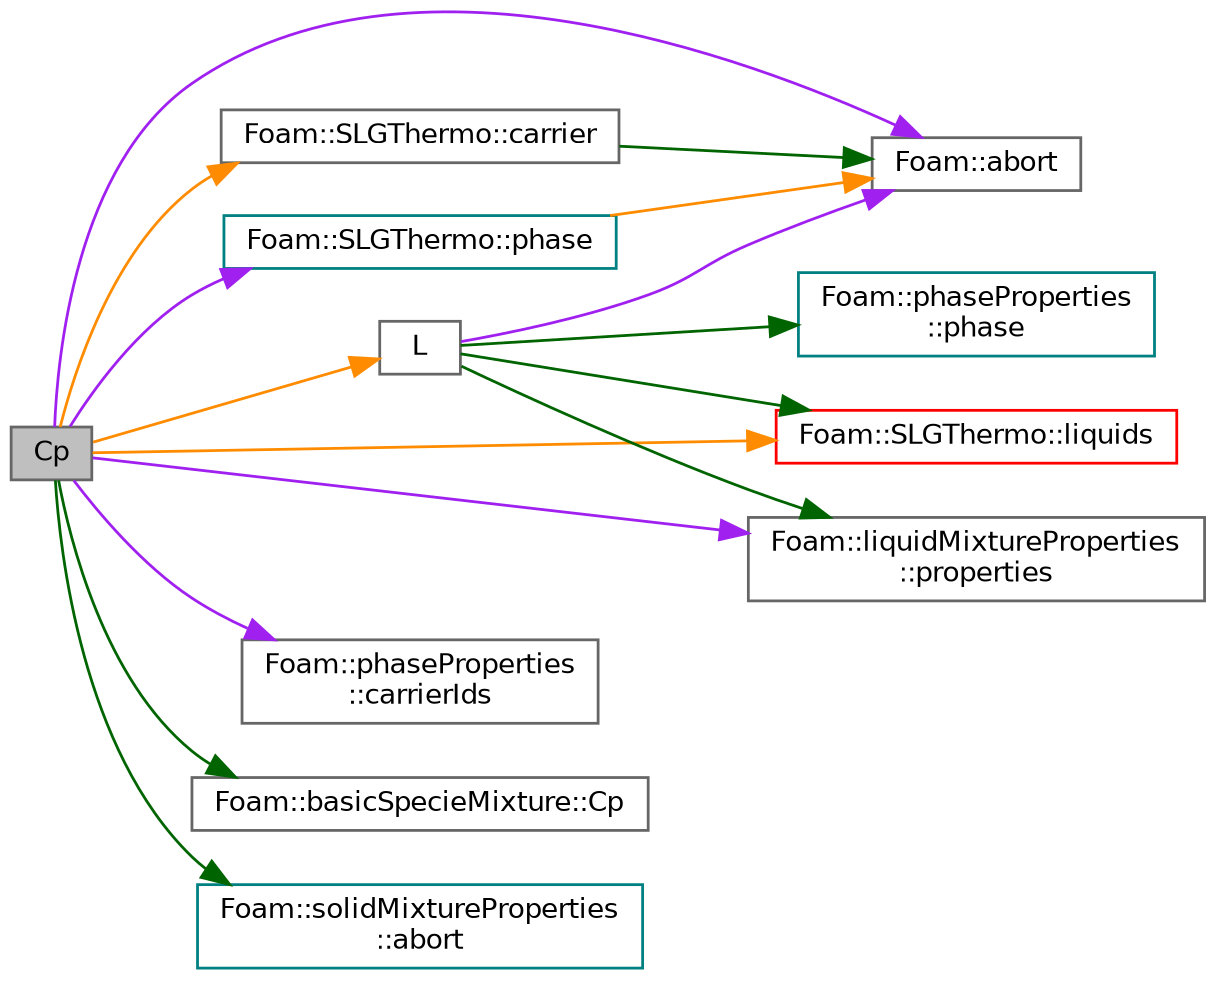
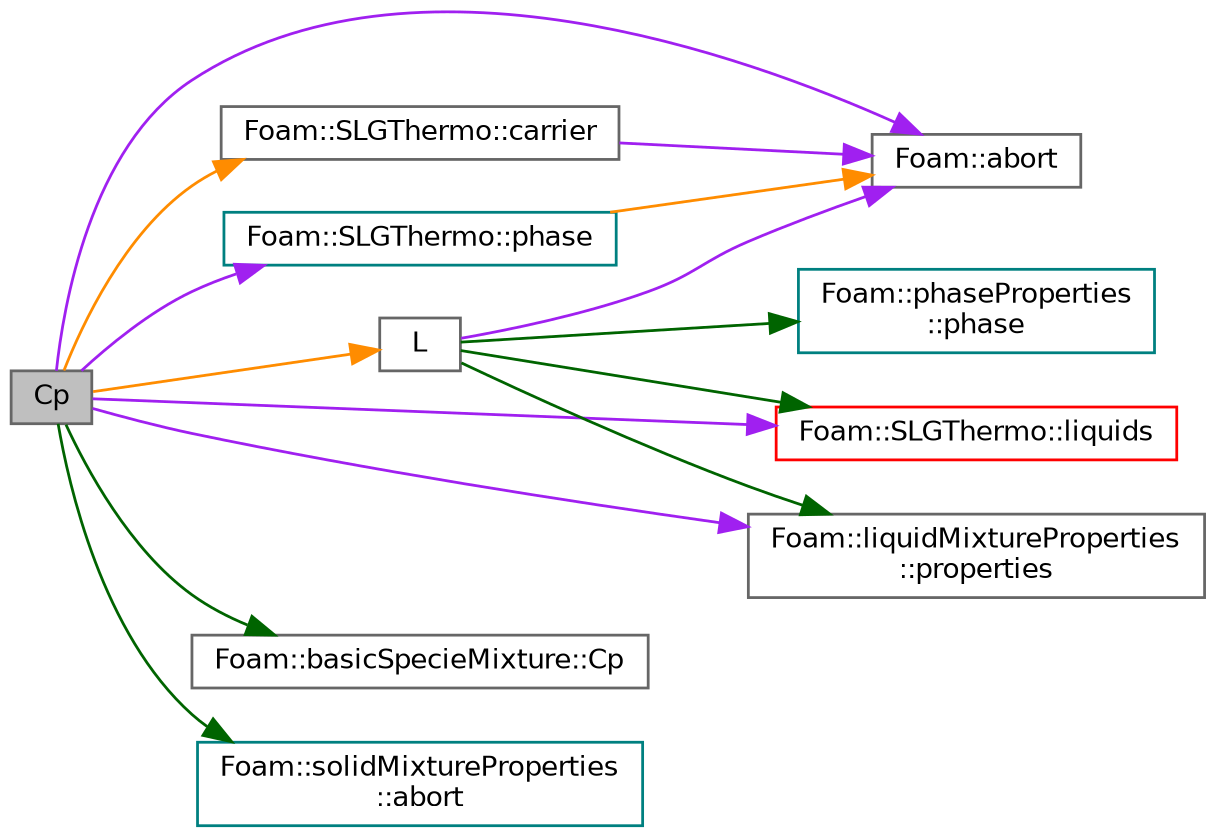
edge "Foam::SLGThermo::carrier" -> "Foam::abort": color darkgreen -> purple
edge "Cp" -> "Foam::SLGThermo::liquids": color darkorange -> purple
node "Foam::phaseProperties ::carrierIds": removed
